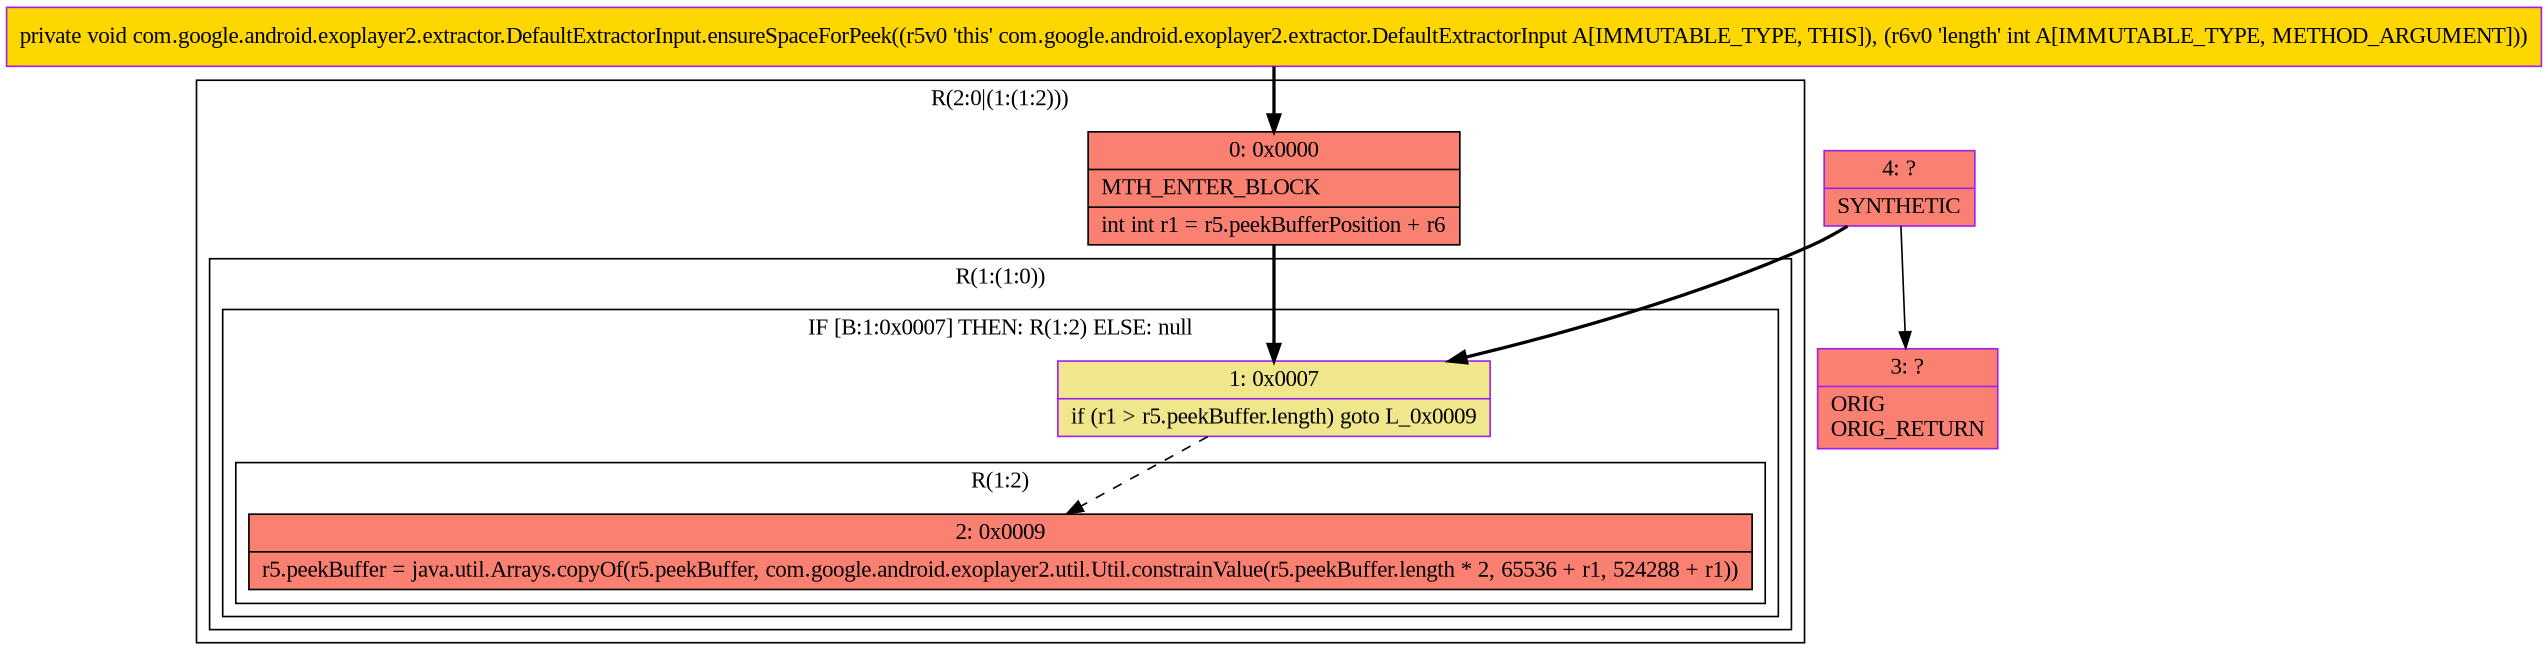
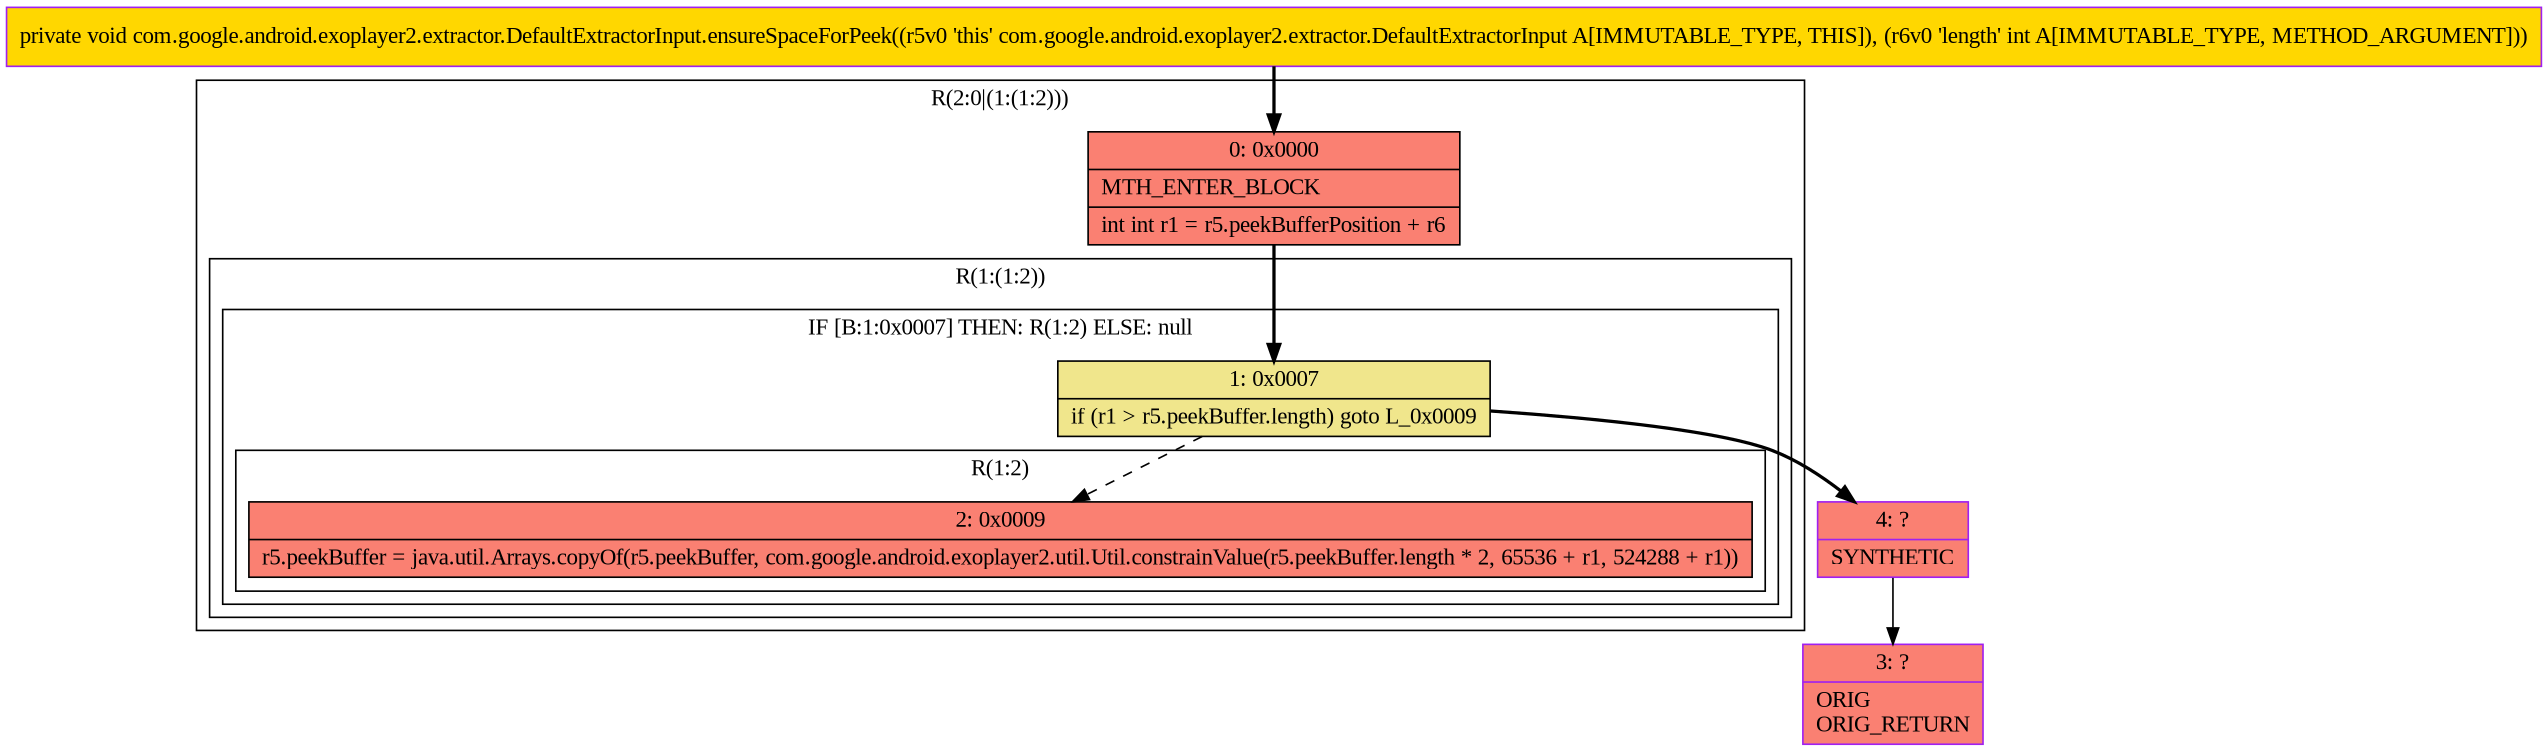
cluster "R(1:(1:0))": label "R(1:(1:0))" -> "R(1:(1:2))"
edge "4: ?" -> "1: 0x0007": reversed
node "1: 0x0007": color purple -> black
